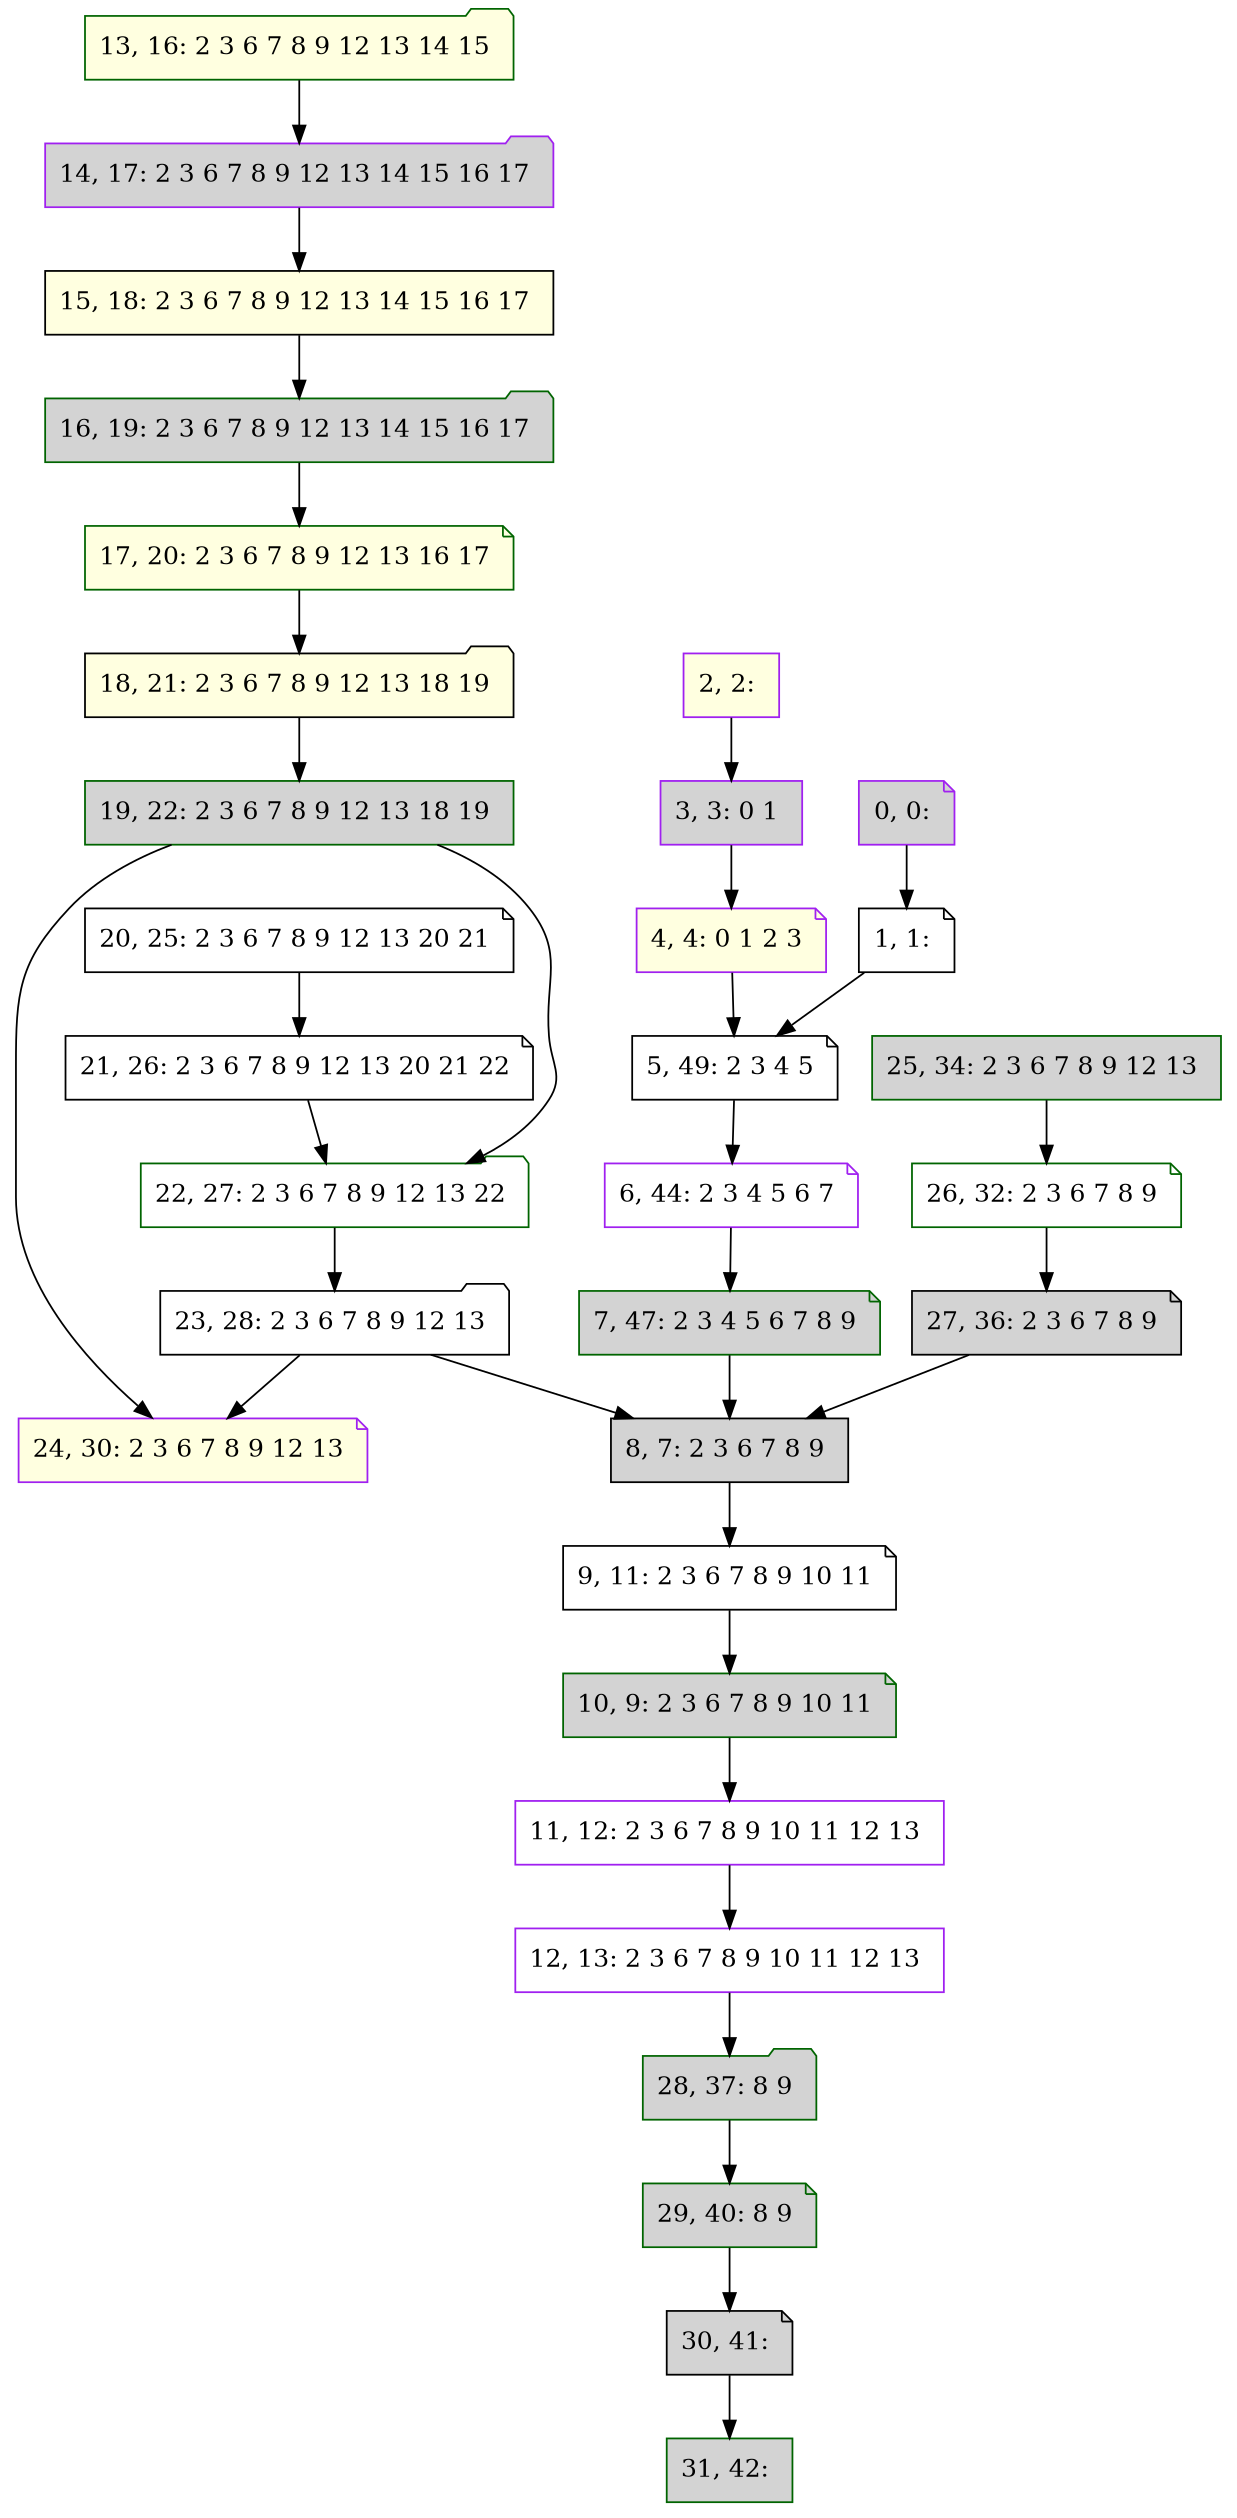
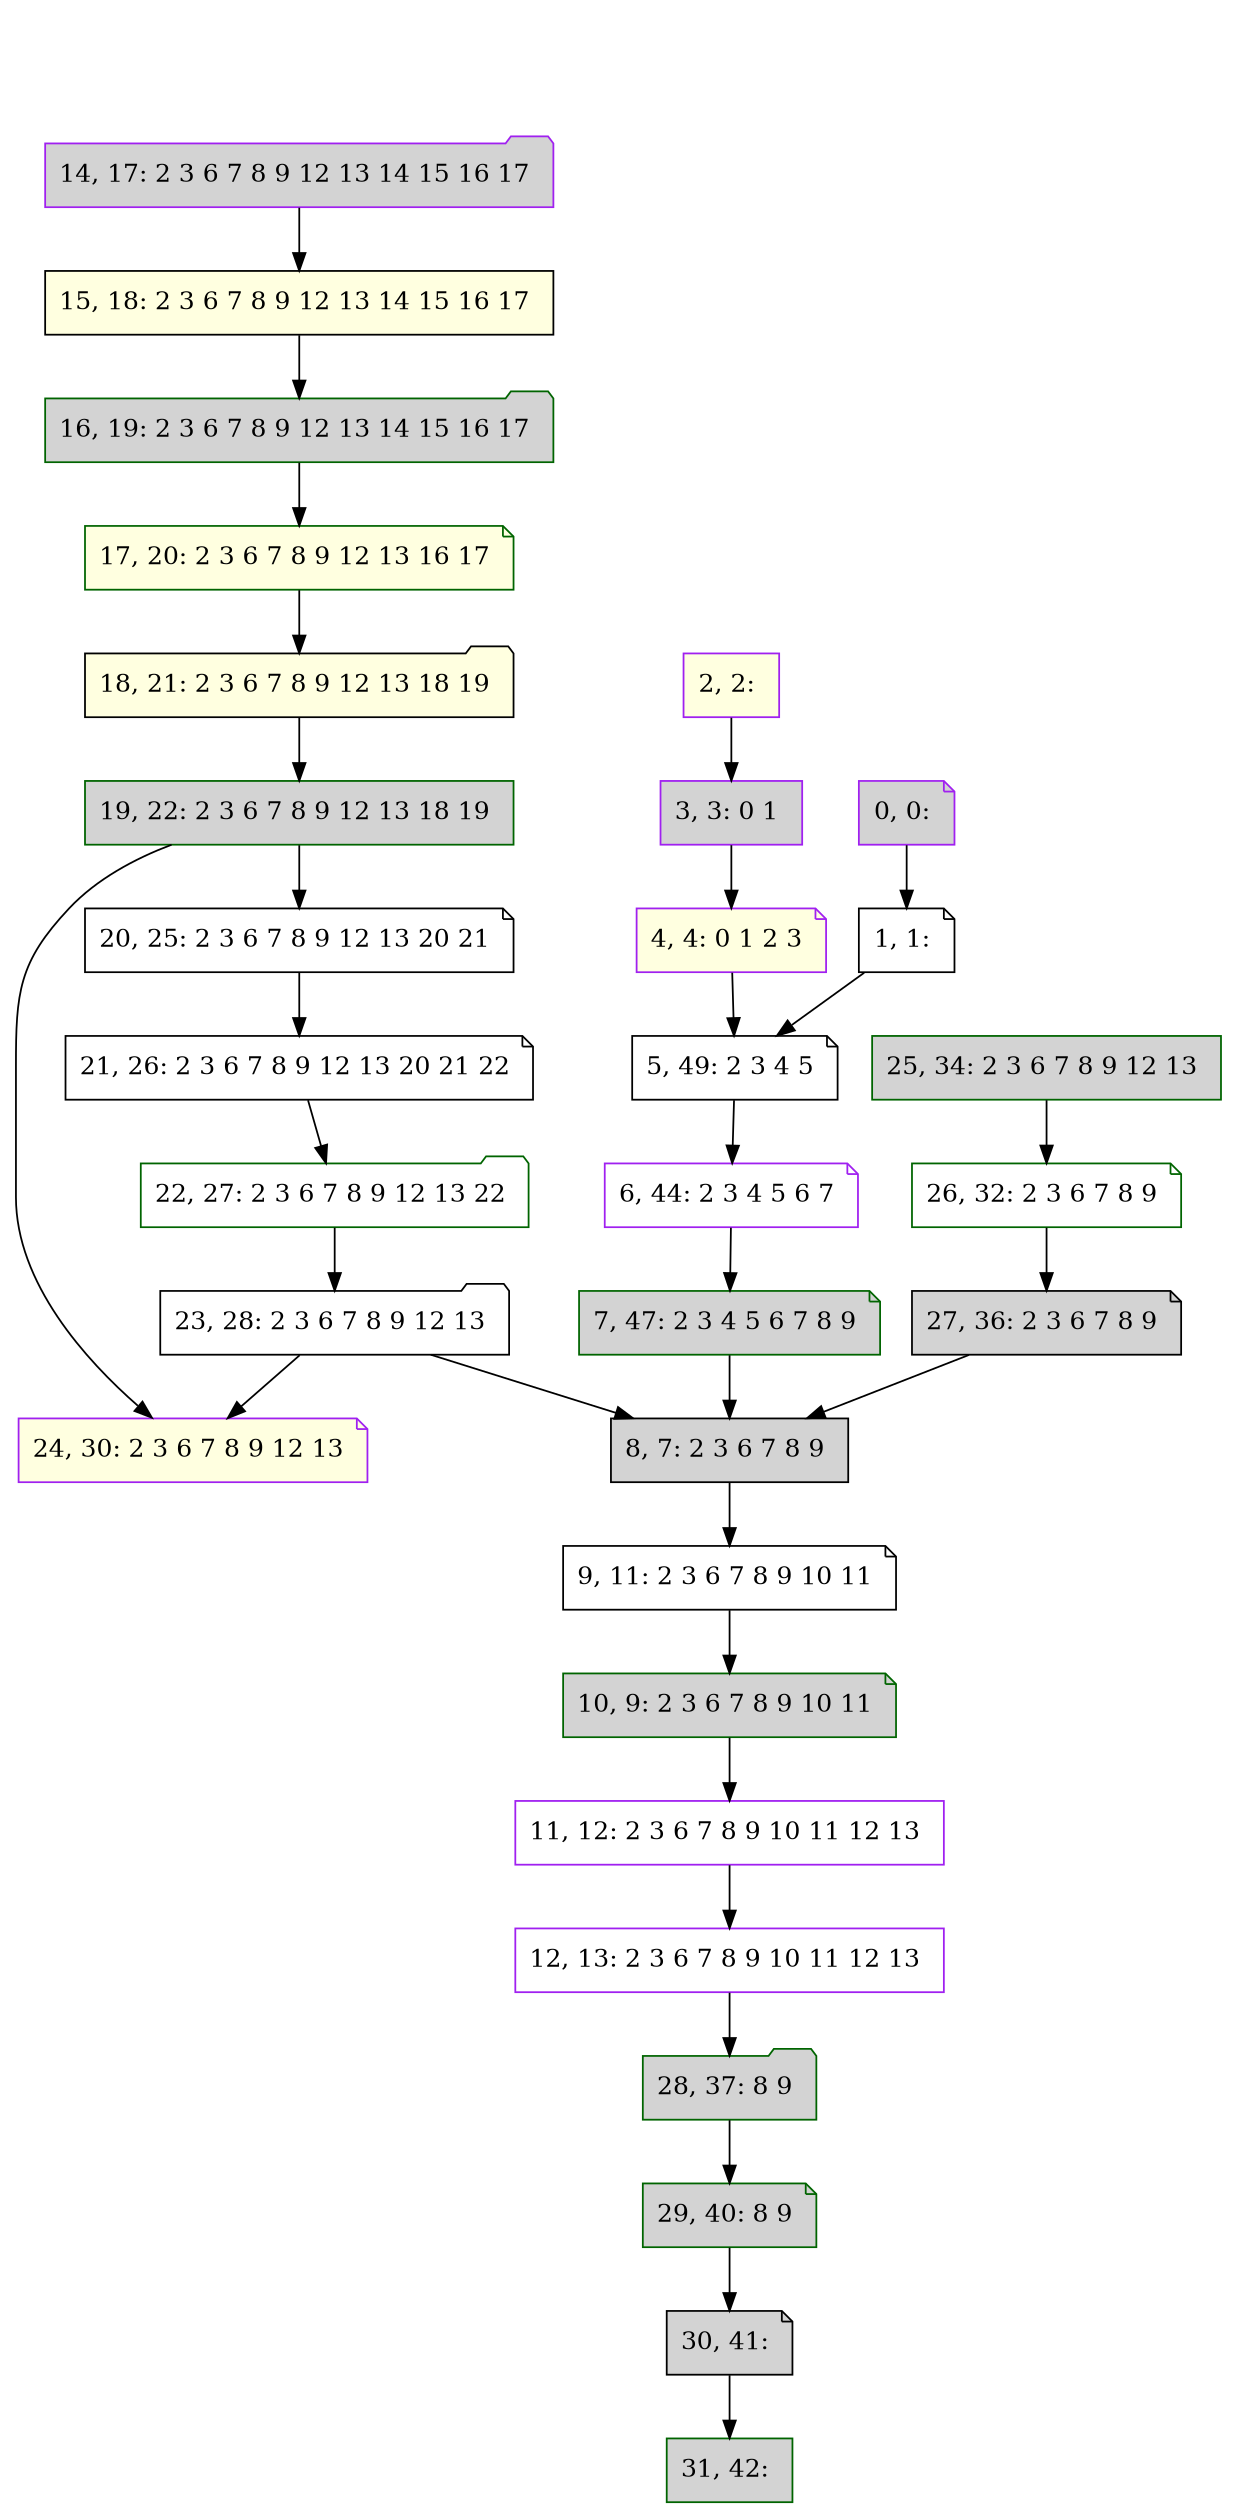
node "13, 16: 2 3 6 7 8 9 12 13 14 15": removed
edge "19, 22: 2 3 6 7 8 9 12 13 18 19" -> "22, 27: 2 3 6 7 8 9 12 13 22": now "19, 22: 2 3 6 7 8 9 12 13 18 19" -> "20, 25: 2 3 6 7 8 9 12 13 20 21"
